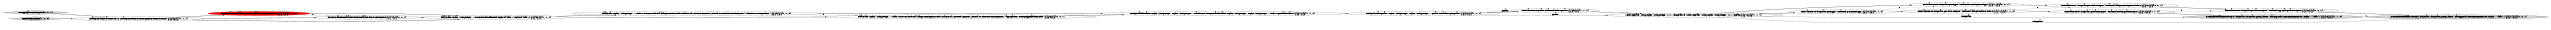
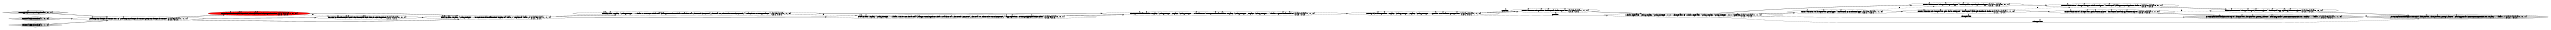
node "testReduceEventTime['0', '1', '0']": added
